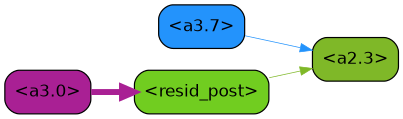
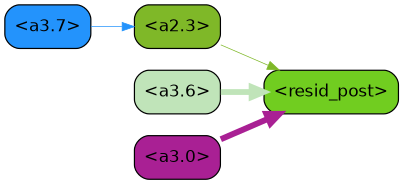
edge "<resid_post>" -> "<a2.3>": reversed
node "<a3.6>": added
